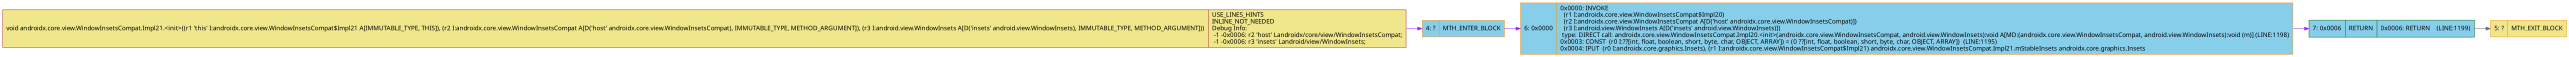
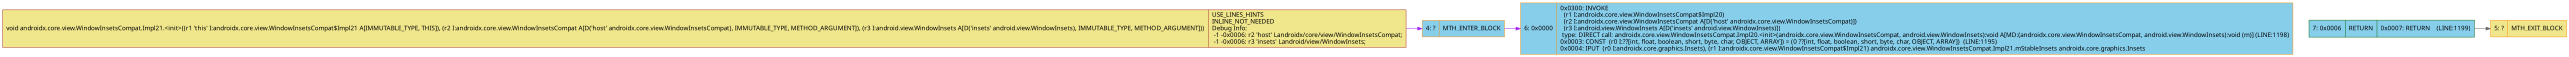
node "6: 0x0000": text "0x0000: INVOKE" -> "0x0300: INVOKE"
node "7: 0x0006": text "0x0006: RETURN    (LINE:1199)" -> "0x0007: RETURN    (LINE:1199)"
edge "6: 0x0000" -> "7: 0x0006": removed
